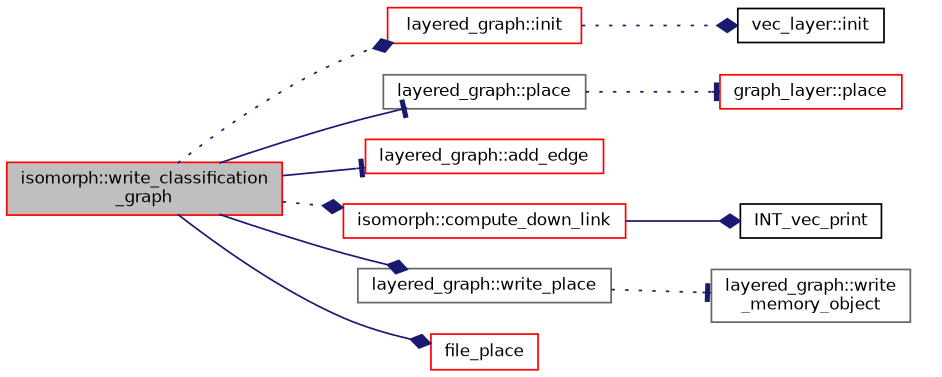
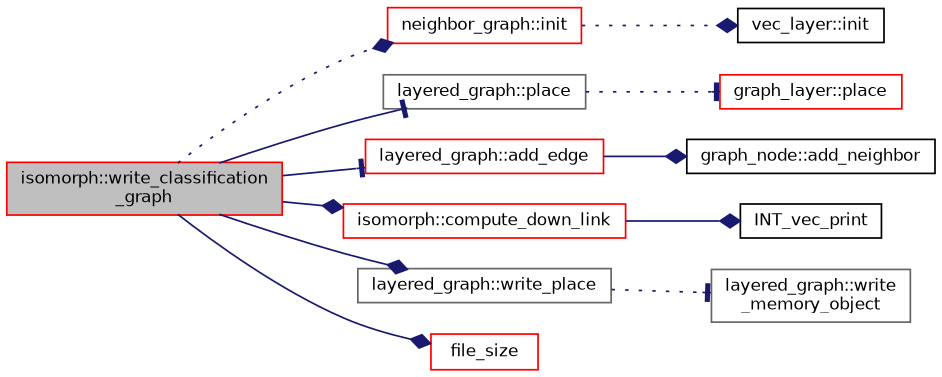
node "layered_graph::init": label "layered_graph::init" -> "neighbor_graph::init"
node "graph_node::add_neighbor": added
edge "isomorph::write_classification _graph" -> "isomorph::compute_down_link": style dotted -> solid
node "file_place": label "file_place" -> "file_size"
